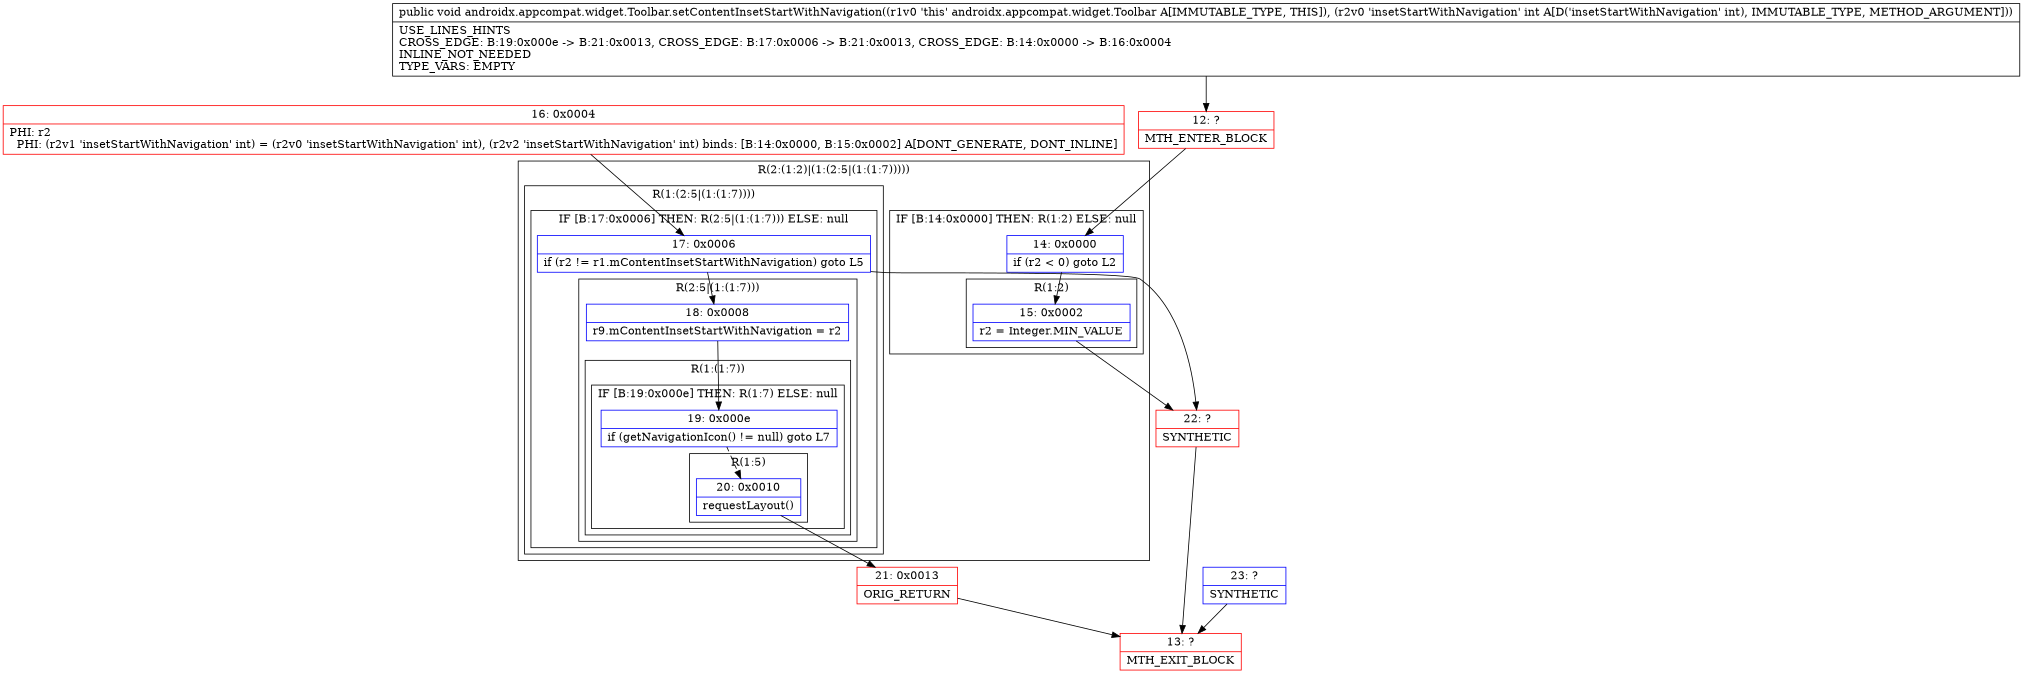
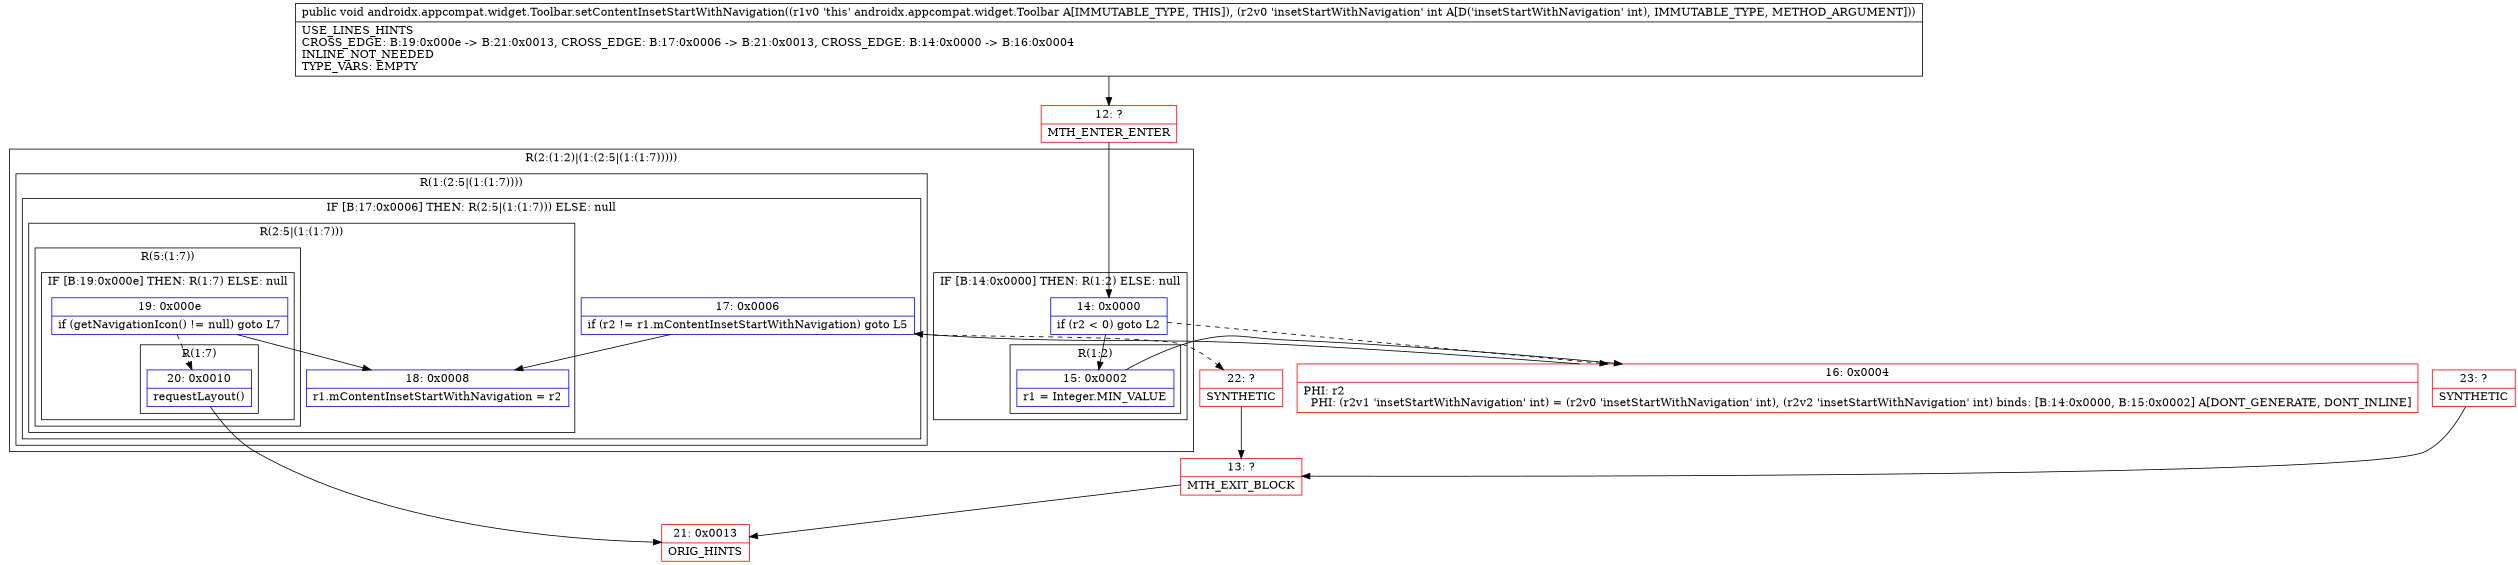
node "12: ?": text "MTH_ENTER_BLOCK" -> "MTH_ENTER_ENTER"
edge "17: 0x0006" -> "22: ?": style solid -> dashed
node "18: 0x0008": text "r9.mContentInsetStartWithNavigation = r2" -> "r1.mContentInsetStartWithNavigation = r2"
node "15: 0x0002": text "r2 = Integer.MIN_VALUE" -> "r1 = Integer.MIN_VALUE"
edge "14: 0x0000" -> "16: 0x0004": added
cluster "R(1:(1:7))": label "R(1:(1:7))" -> "R(5:(1:7))"
edge "18: 0x0008" -> "19: 0x000e": reversed
edge "15: 0x0002" -> "22: ?": now "15: 0x0002" -> "16: 0x0004"
cluster "R(1:5)": label "R(1:5)" -> "R(1:7)"
node "23: ?": color blue -> red
node "21: 0x0013": text "ORIG_RETURN" -> "ORIG_HINTS"
edge "21: 0x0013" -> "13: ?": reversed
